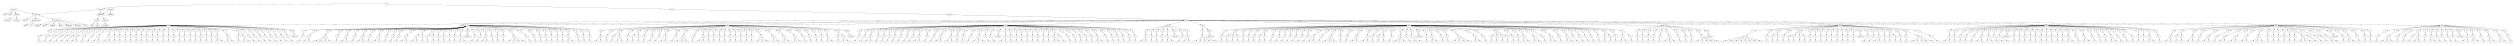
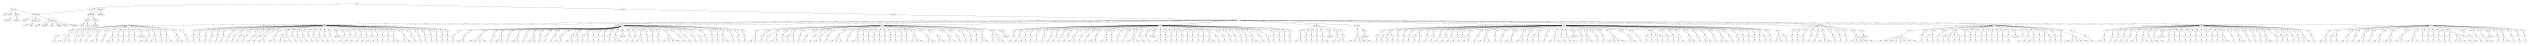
node "inspiration": removed
